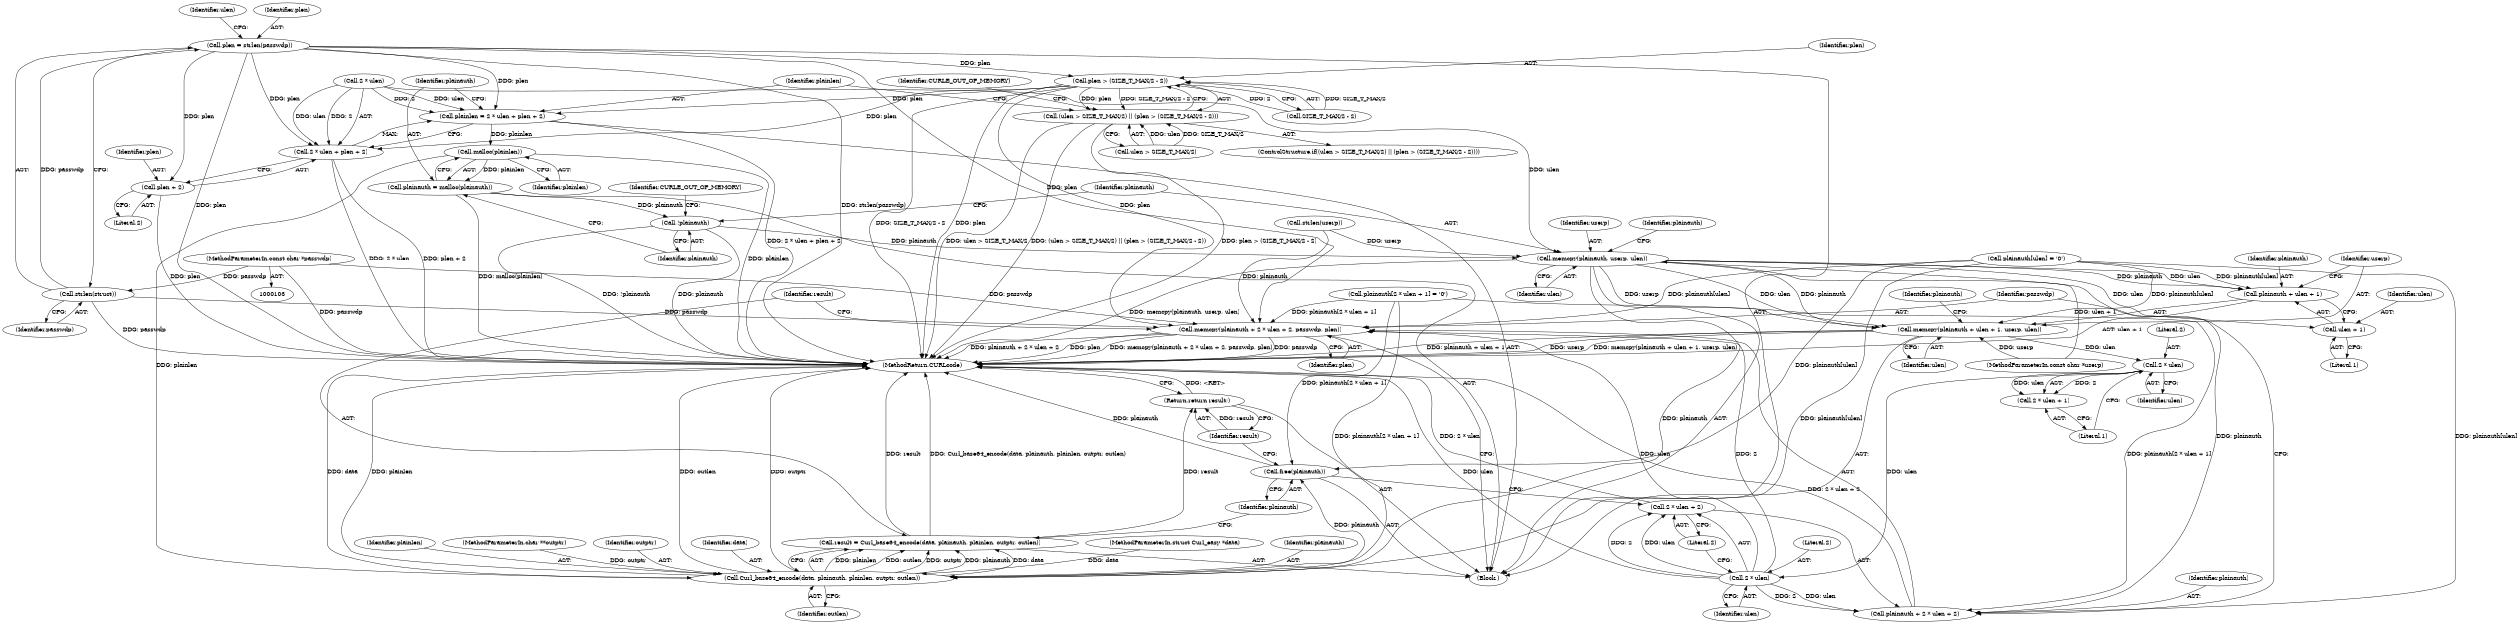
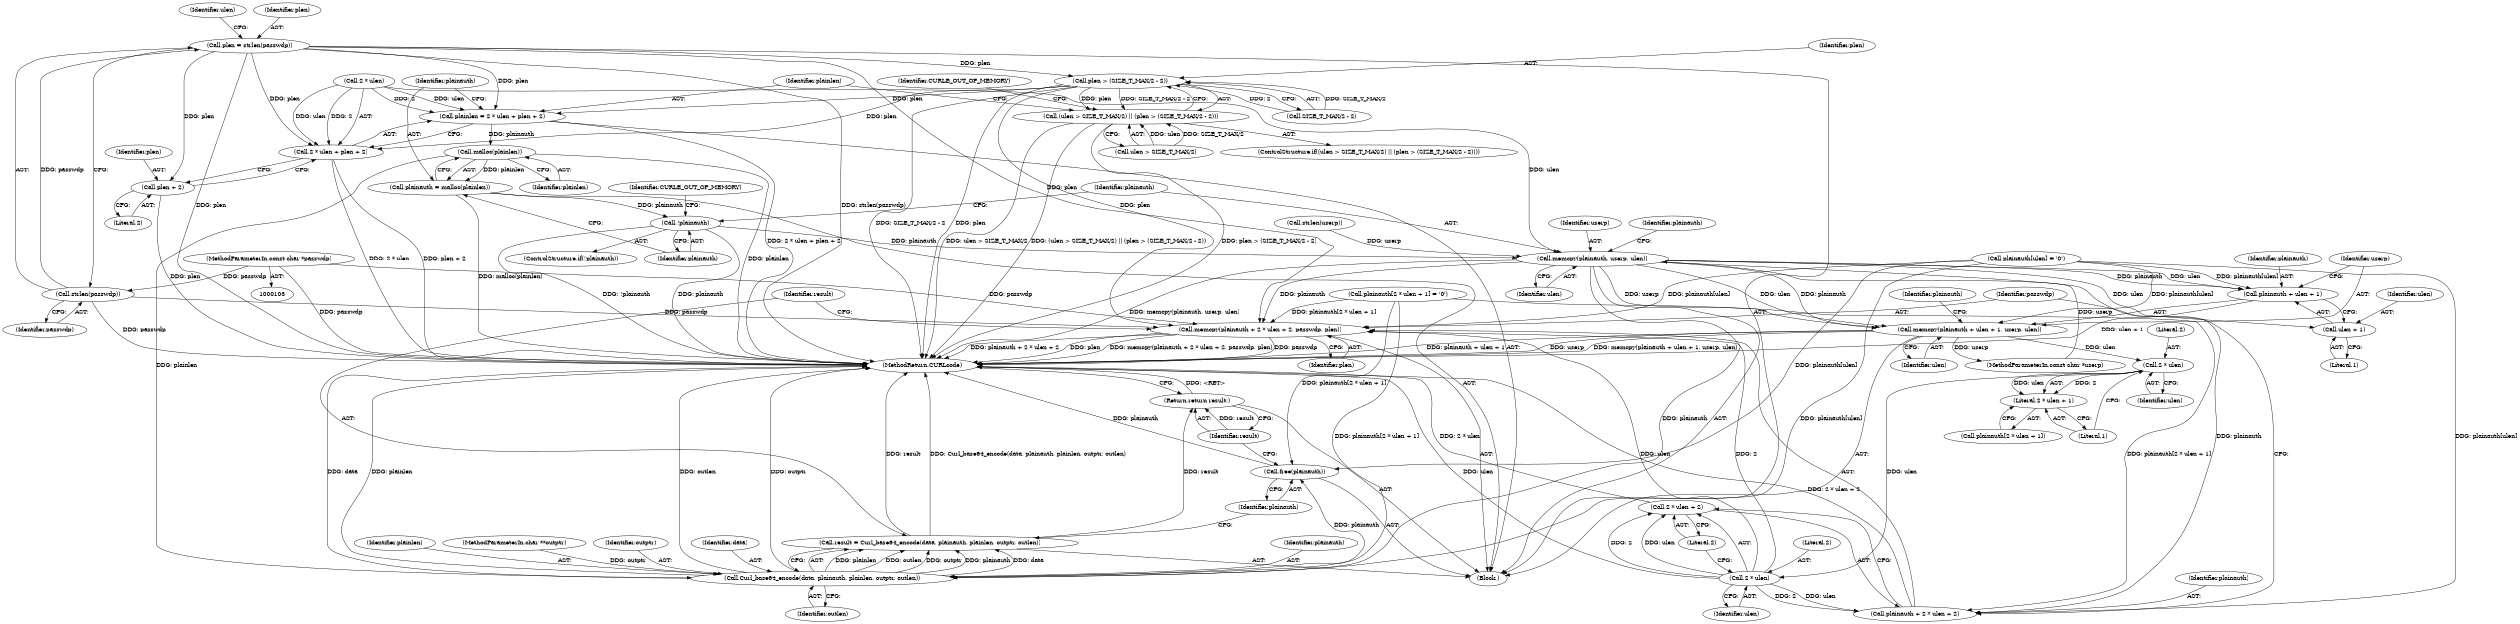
edge "(Call,2 * ulen + plen + 2)" -> "(Call,plainlen = 2 * ulen + plen + 2)": label "MAX: " -> "AST: "
edge "(Call,plainlen = 2 * ulen + plen + 2)" -> "(Call,malloc(plainlen))": label "DDG: plainlen" -> "DDG: plainauth"
edge "(Call,plen + 2)" -> "(Call,2 * ulen + plen + 2)": label "AST: " -> "CFG: "
node "(Call,plainauth = malloc(plainauth))": label "(Call,plainauth = malloc(plainauth))" -> "(Call,plainauth = malloc(plainlen))"
node "(ControlStructure,if(!plainauth))": added
edge "(Call,strlen(userp))" -> "(Call,memcpy(plainauth + 2 * ulen + 2, passwdp, plen))": now "(Call,memcpy(plainauth, userp, ulen))" -> "(Call,memcpy(plainauth + 2 * ulen + 2, passwdp, plen))"
node "(Call,strlen(struct))": label "(Call,strlen(struct))" -> "(Call,strlen(passwdp))"
edge "(MethodParameterIn,const char *userp)" -> "(Call,memcpy(plainauth, userp, ulen))": label "DDG: ulen + 1" -> "DDG: userp"
edge "(Call,plainauth + ulen + 1)" -> "(MethodReturn,CURLcode)": label "AST: ulen + 1" -> "DDG: ulen + 1"
edge "(MethodParameterIn,const char *userp)" -> "(Call,memcpy(plainauth + ulen + 1, userp, ulen))": reversed
node "(Call,2 * ulen + 1)": label "(Call,2 * ulen + 1)" -> "(Literal,2 * ulen + 1)"
node "(Call,plainauth[2 * ulen + 1])": added
edge "(Call,memcpy(plainauth + 2 * ulen + 2, passwdp, plen))" -> "(Block,)": label "CFG: " -> "AST: "
edge "(Call,free(plainauth))" -> "(Call,2 * ulen + 2)": now "(Call,plainauth + 2 * ulen + 2)" -> "(Call,2 * ulen + 2)"
node "(MethodParameterIn,struct Curl_easy *data)": removed
